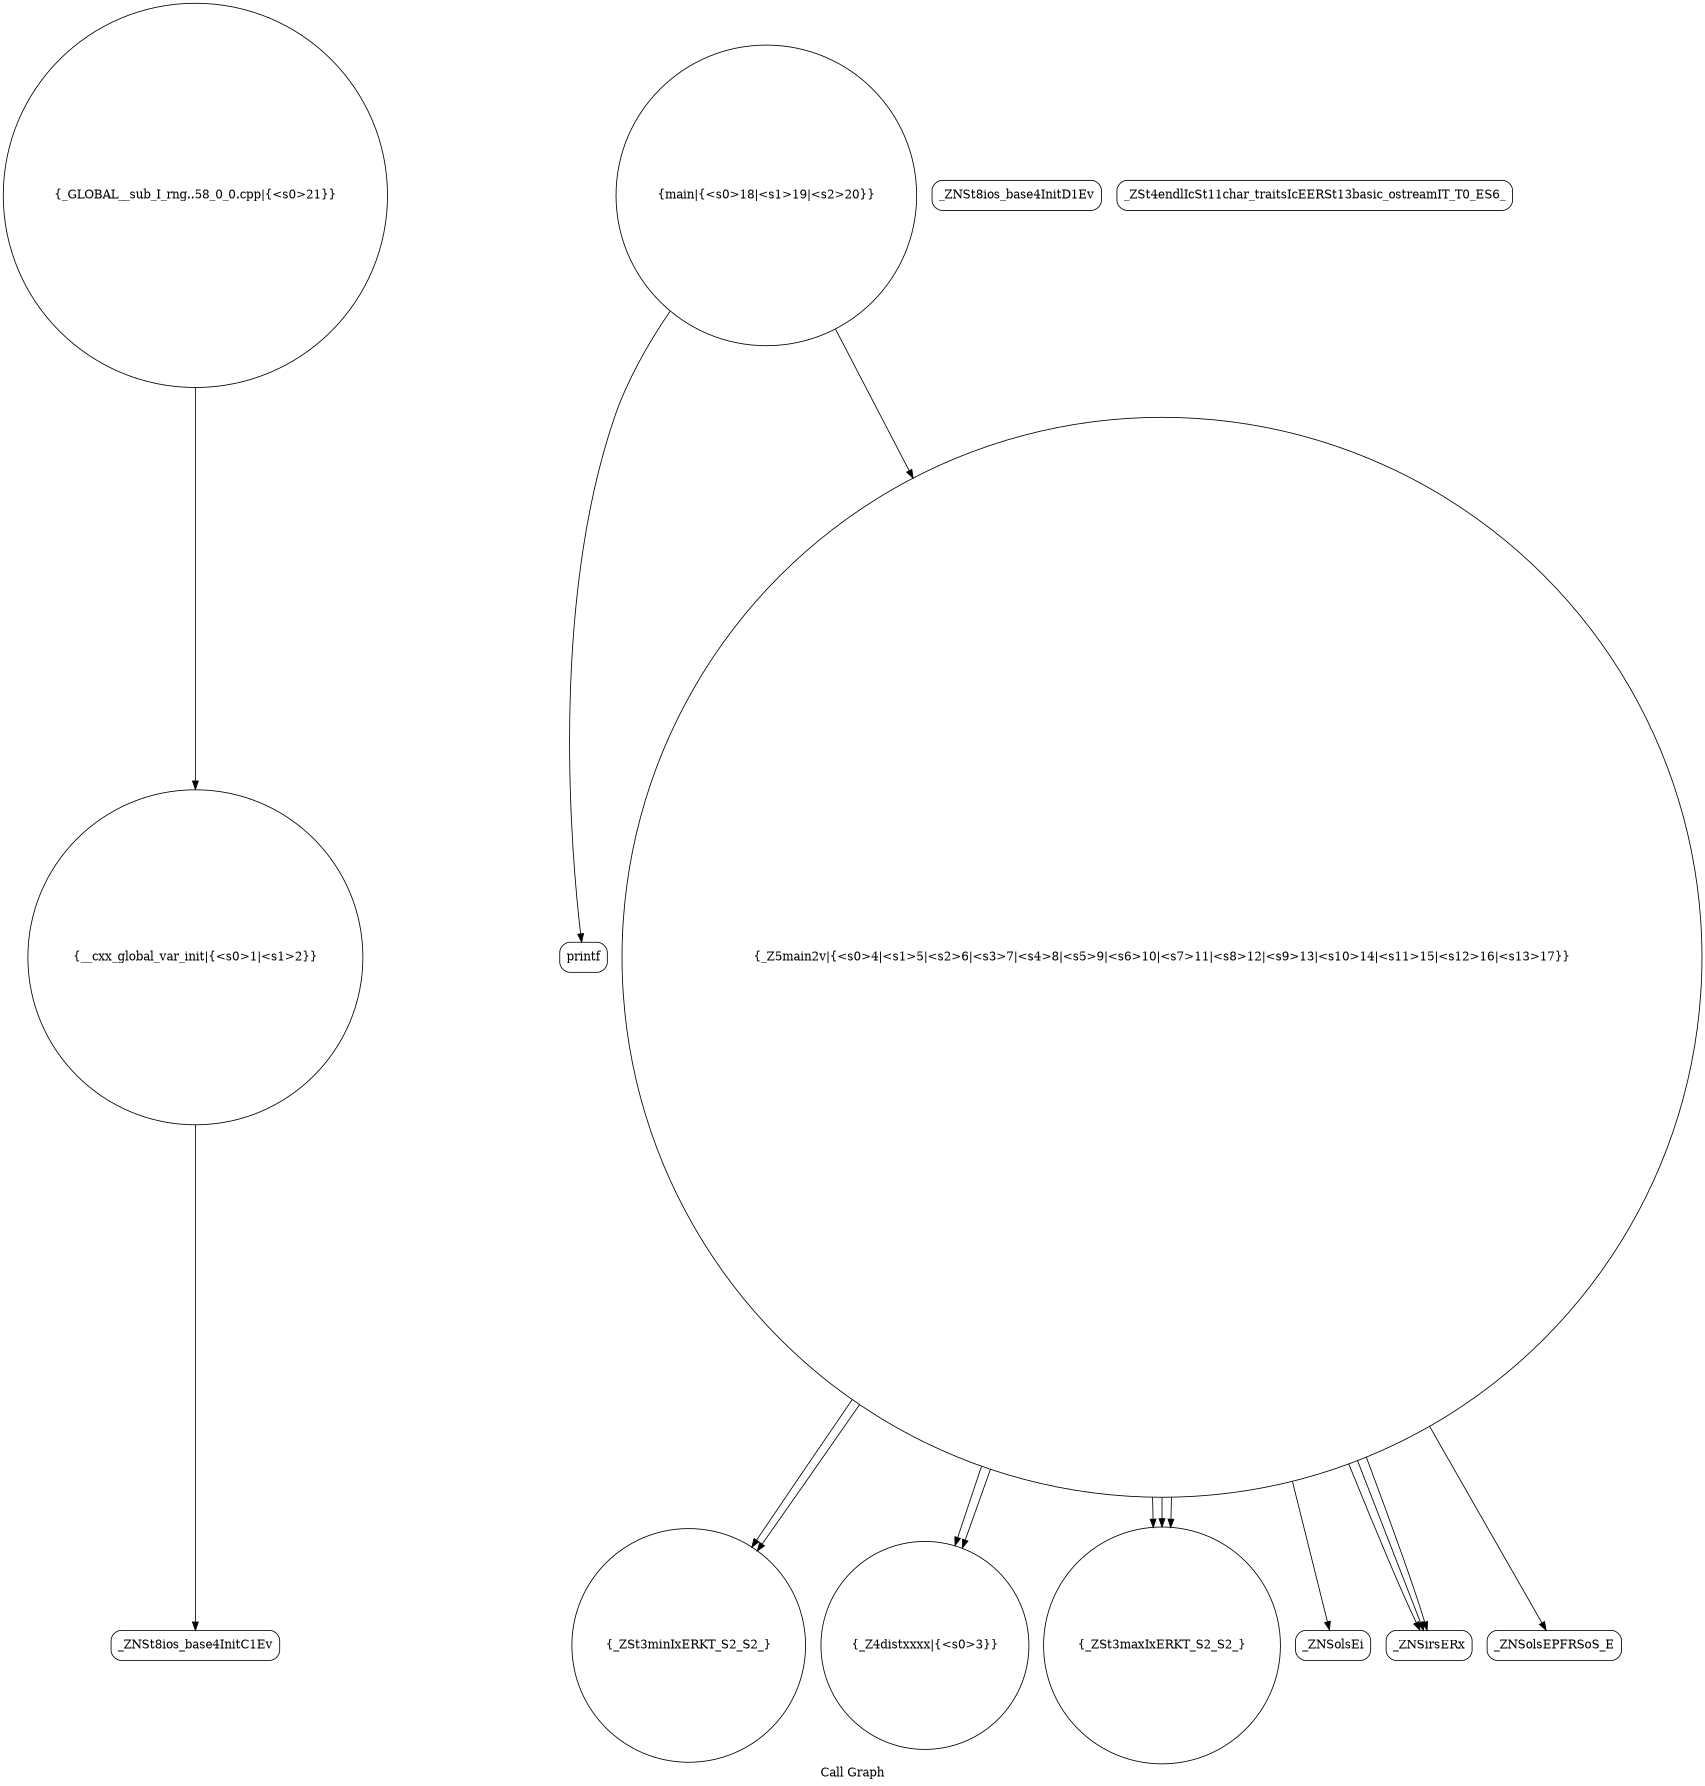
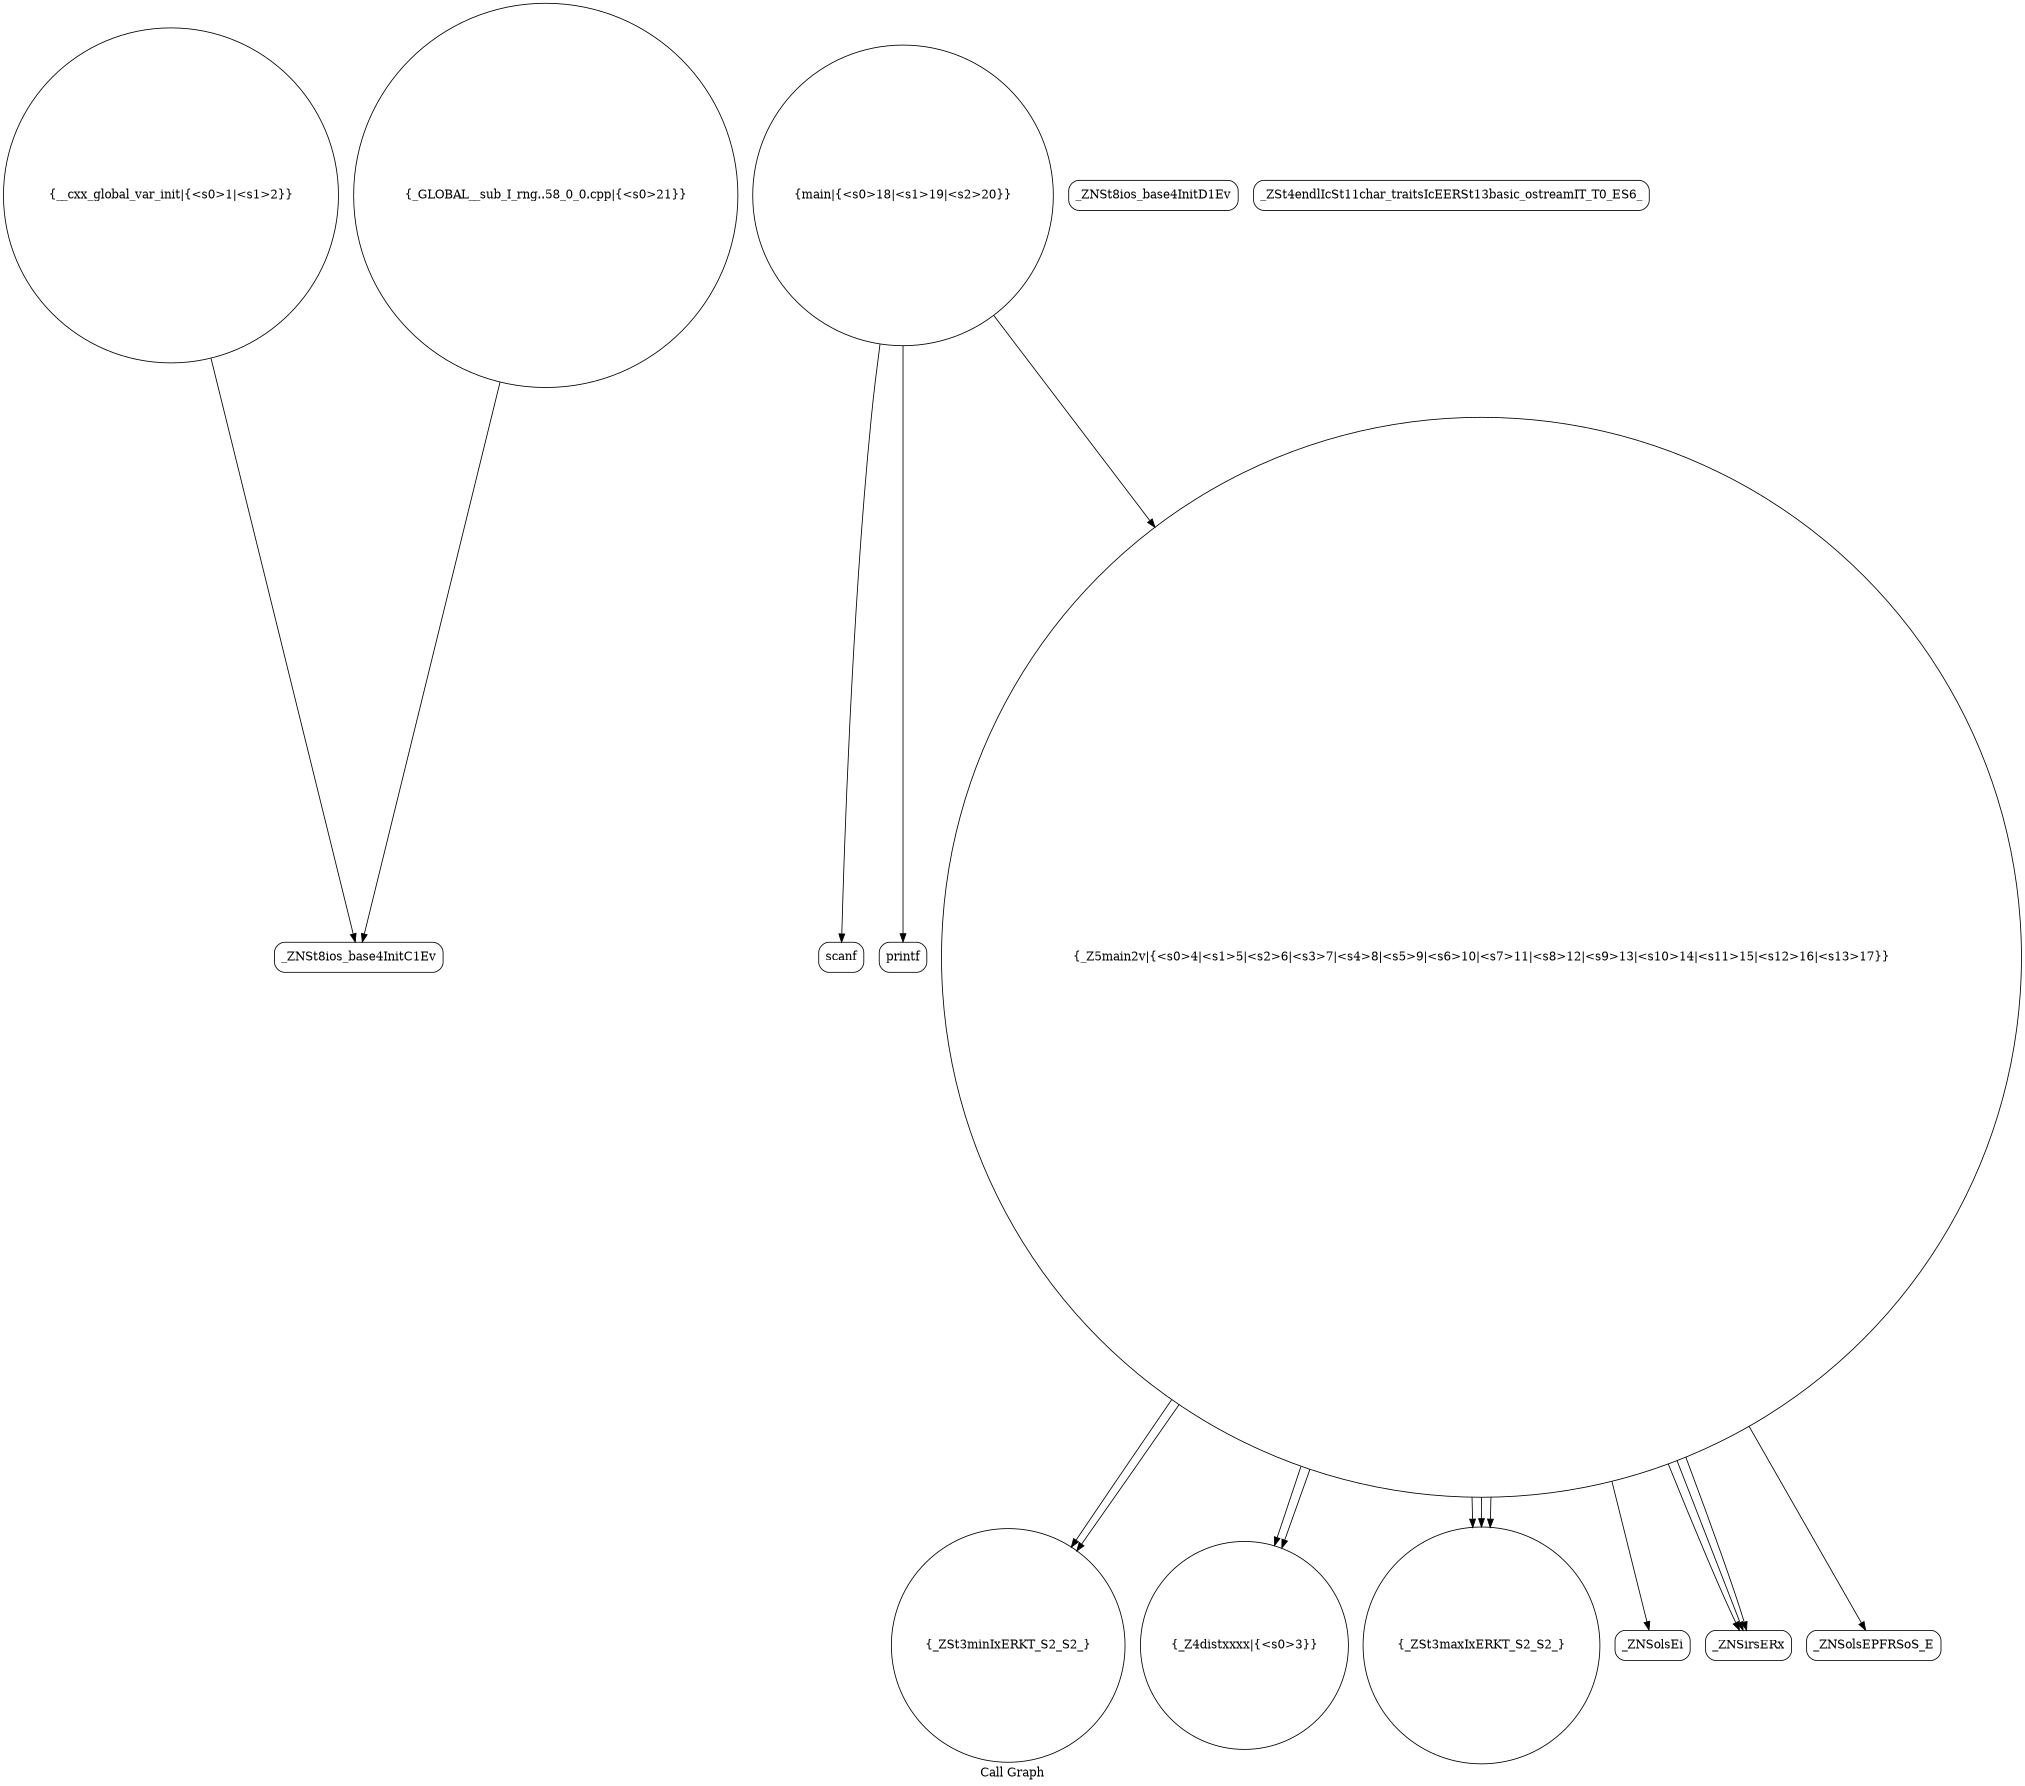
edge "{_GLOBAL__sub_I_rng..58_0_0.cpp|{<s0>21}}" -> "{__cxx_global_var_init|{<s0>1|<s1>2}}": now "{_GLOBAL__sub_I_rng..58_0_0.cpp|{<s0>21}}" -> "_ZNSt8ios_base4InitC1Ev"
node "scanf": added
